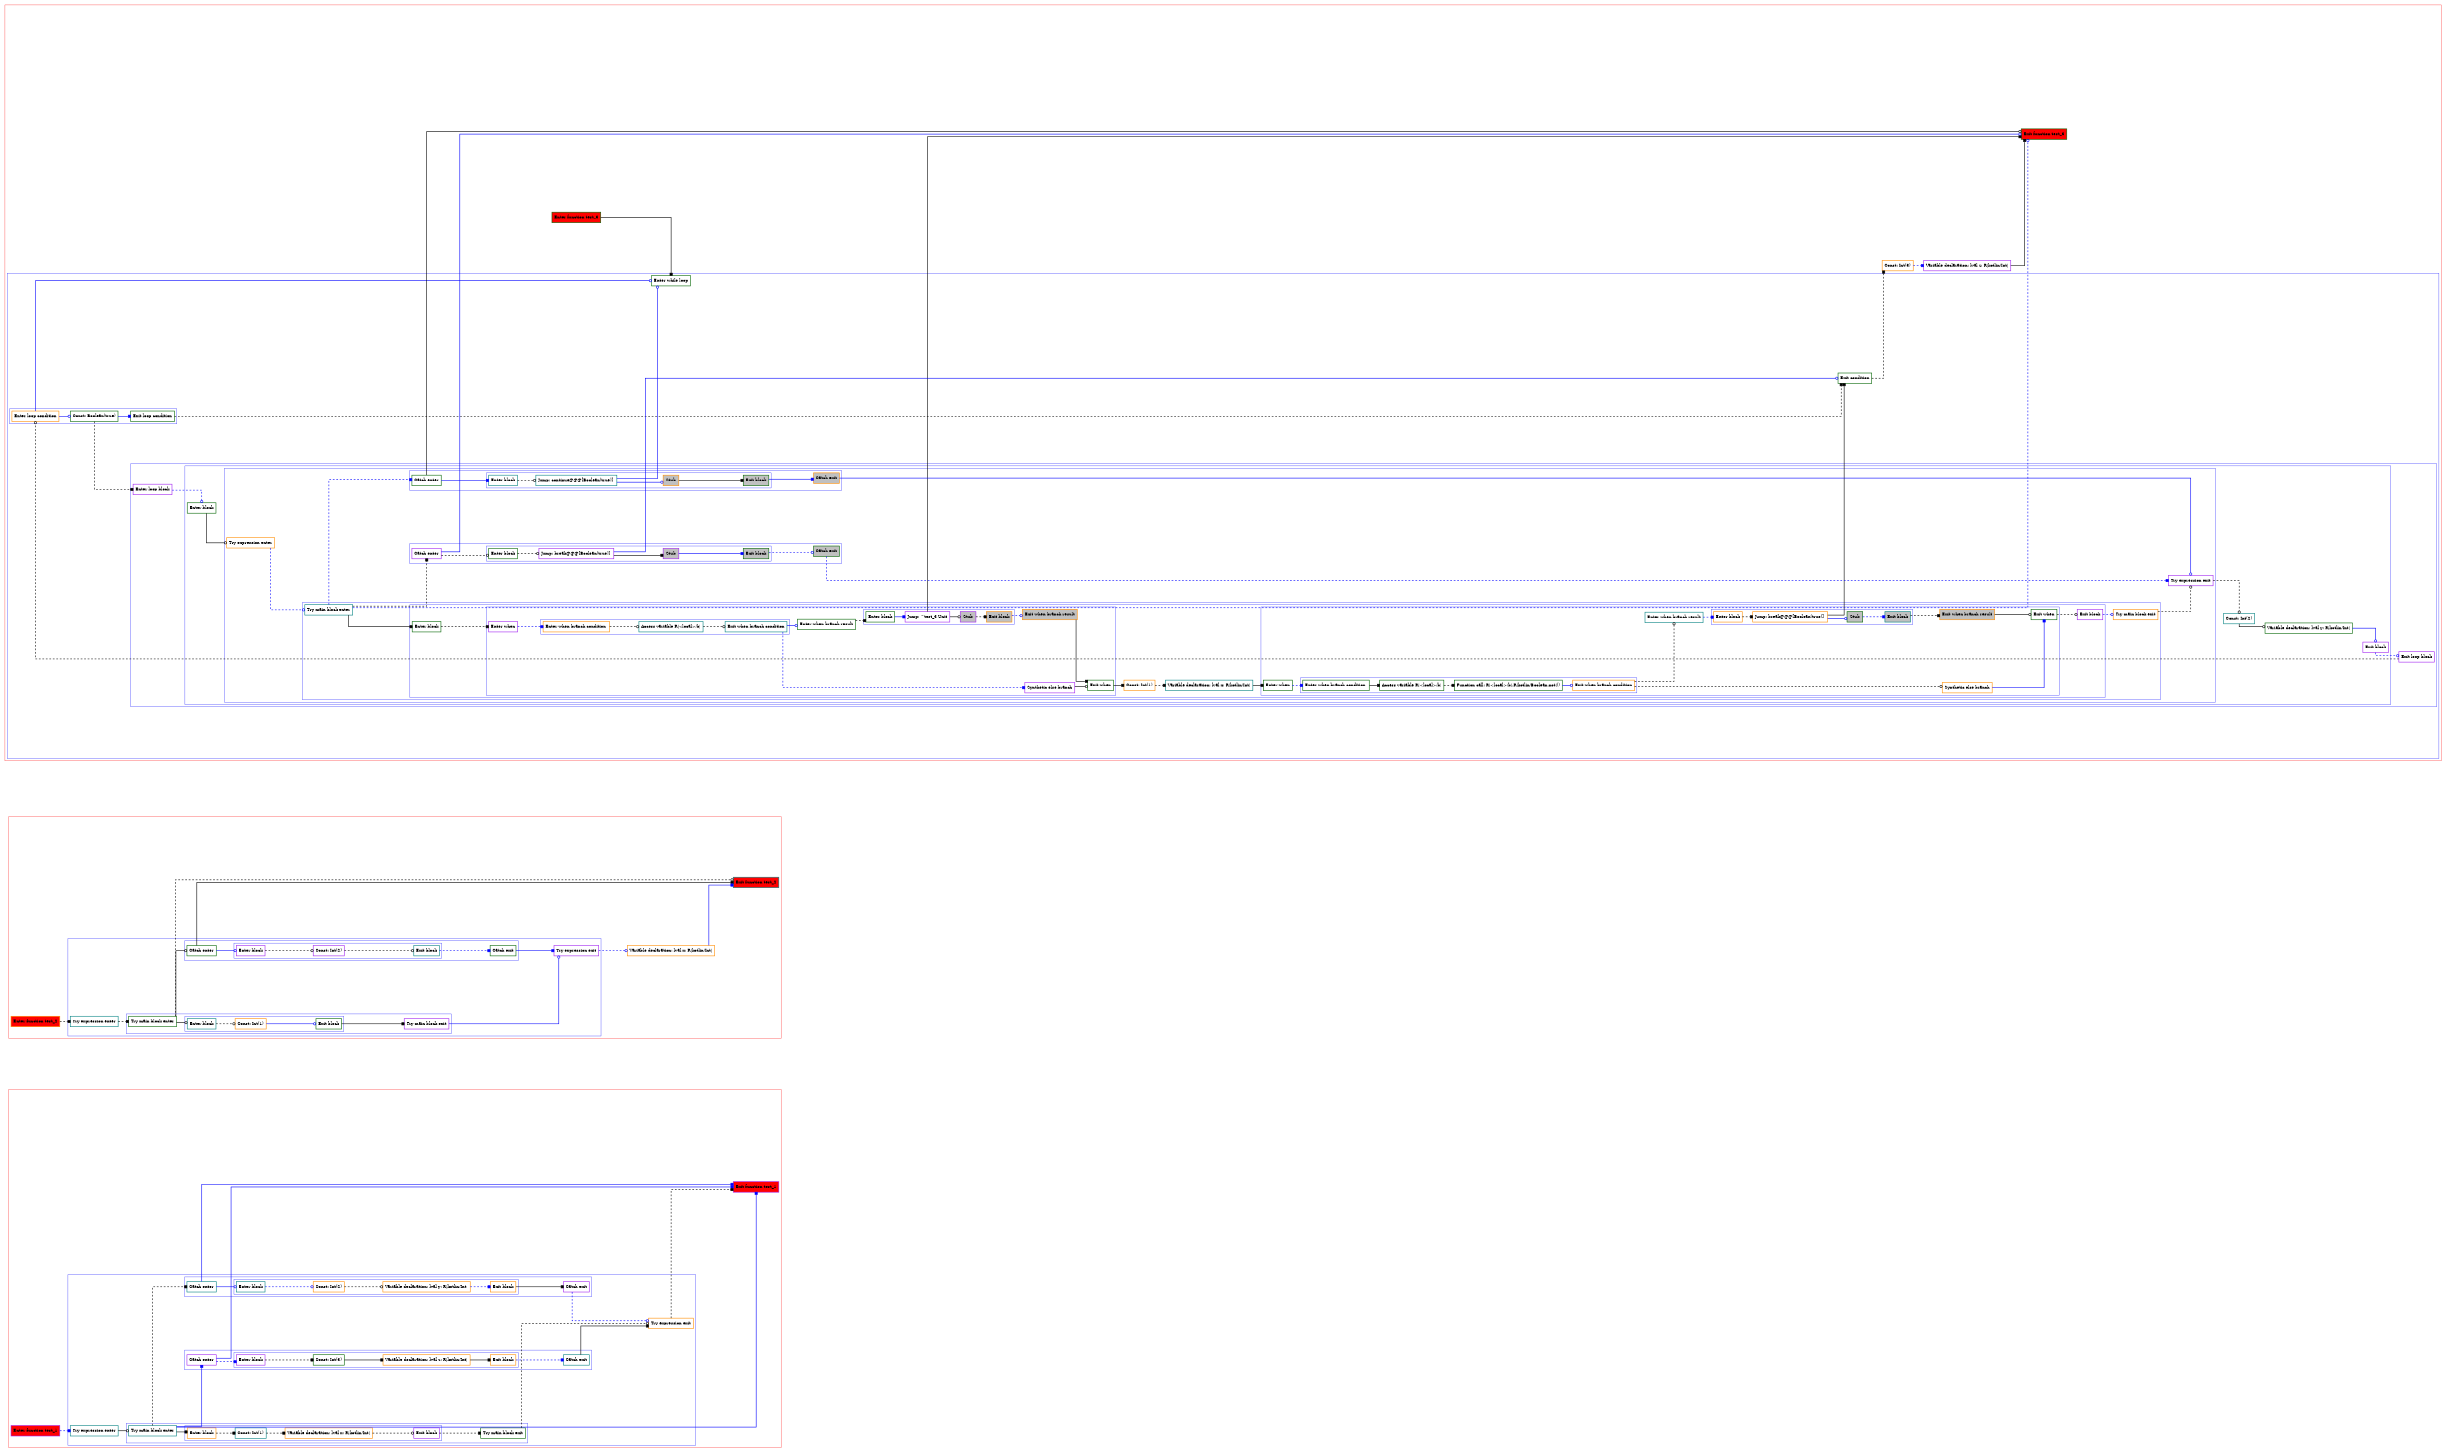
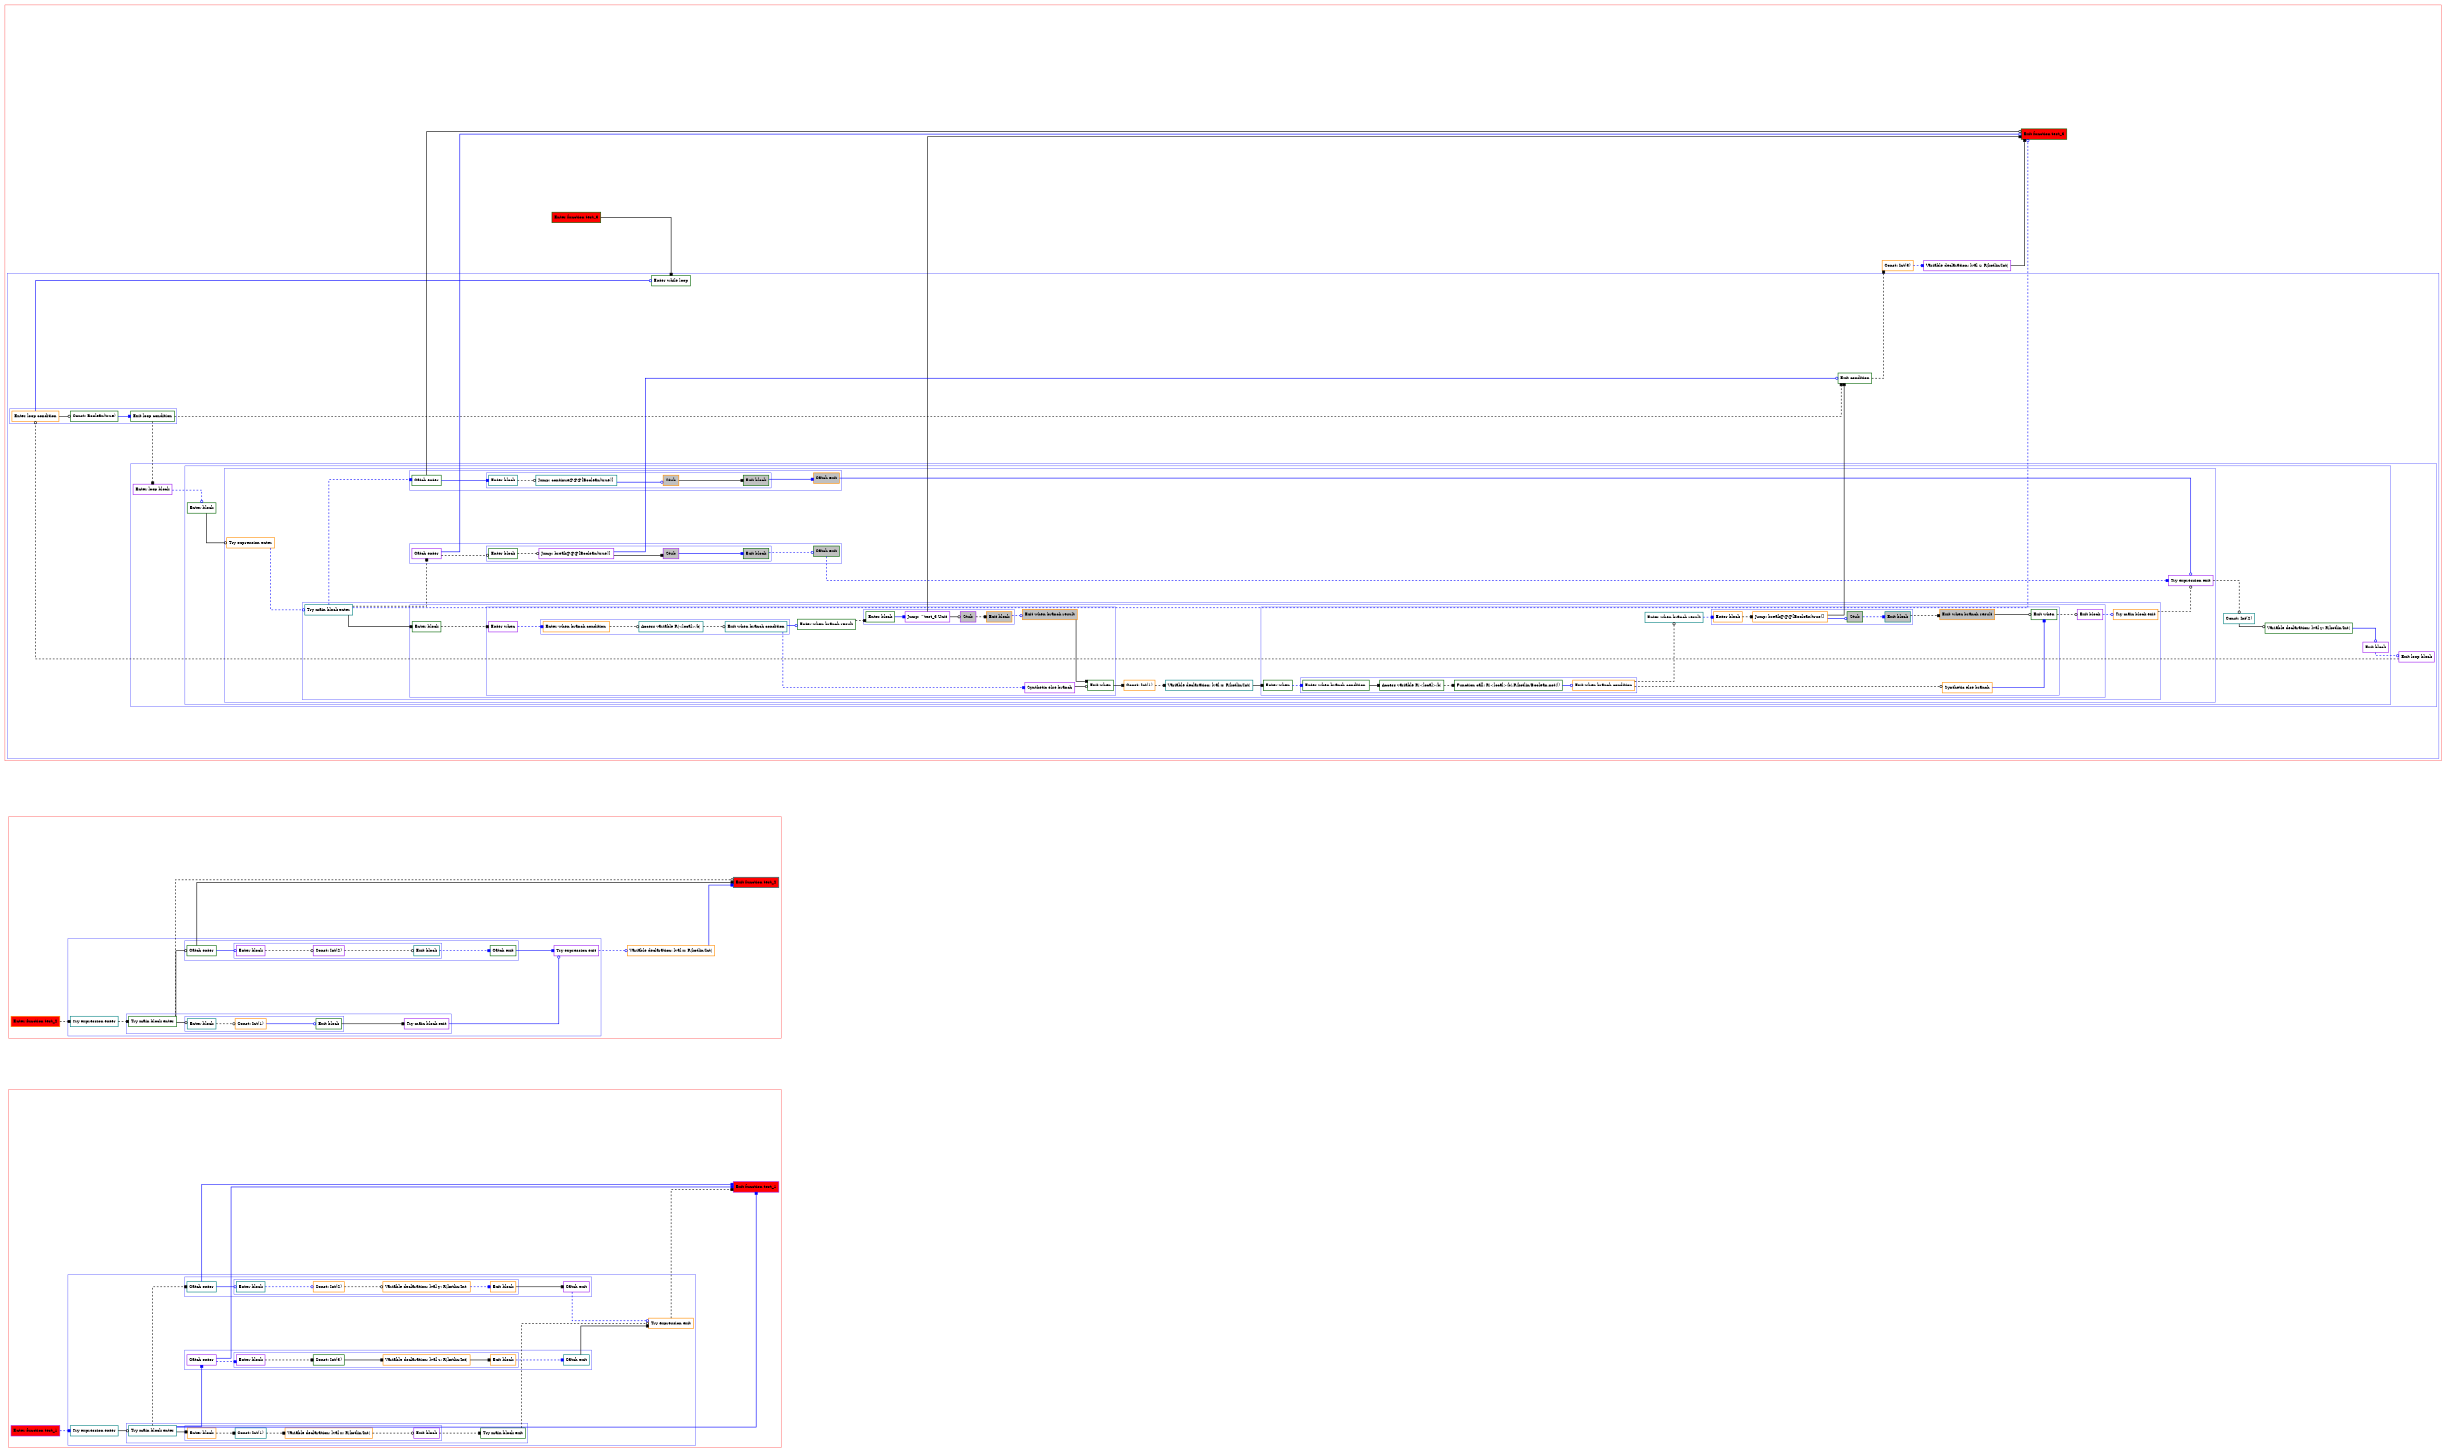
edge "Jump: continue@@@[Boolean(true)]" -> "Enter while loop": removed
edge "Enter loop condition" -> "Const: Boolean(true)": color blue -> black
edge "Const: Boolean(true)" -> "Enter loop block": now "Exit loop condition" -> "Enter loop block"
